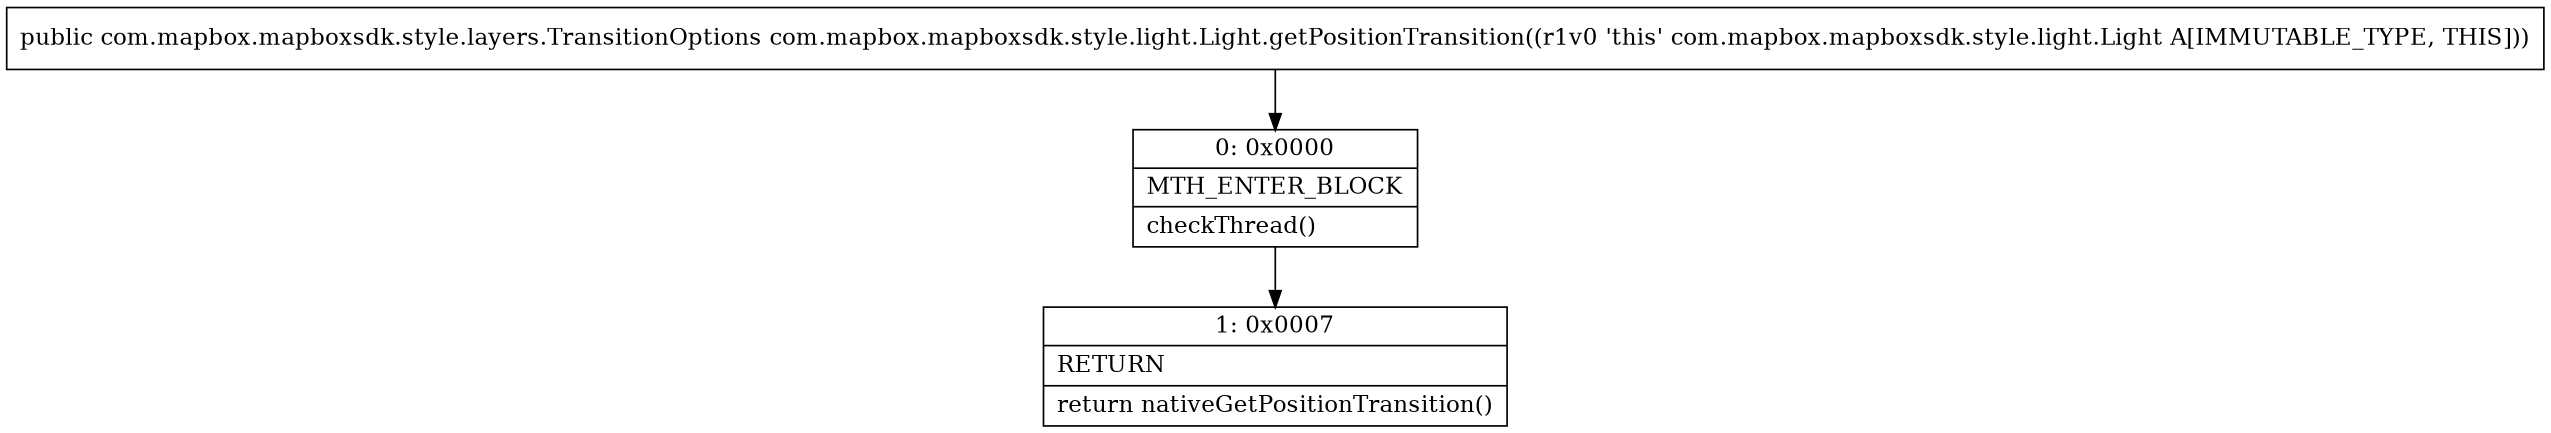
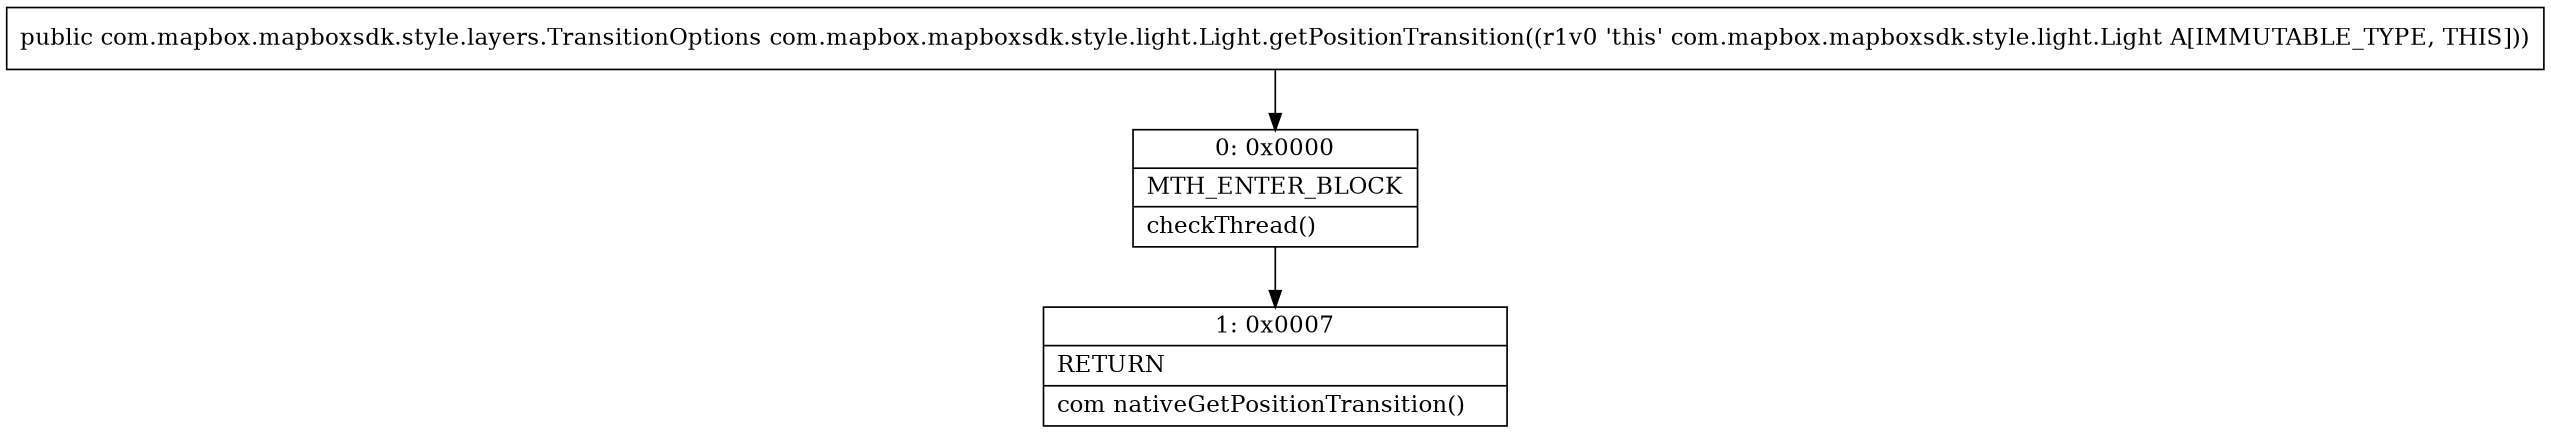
node "1: 0x0007": text "return nativeGetPositionTransition()" -> "com nativeGetPositionTransition()"
